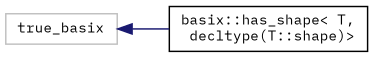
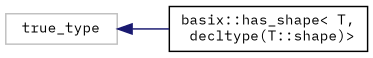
node "true_basix": label "true_basix" -> "true_type"
